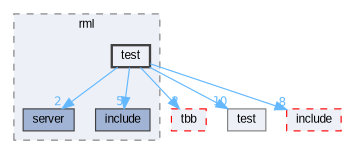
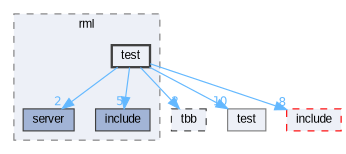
node "tbb": color red -> grey25
